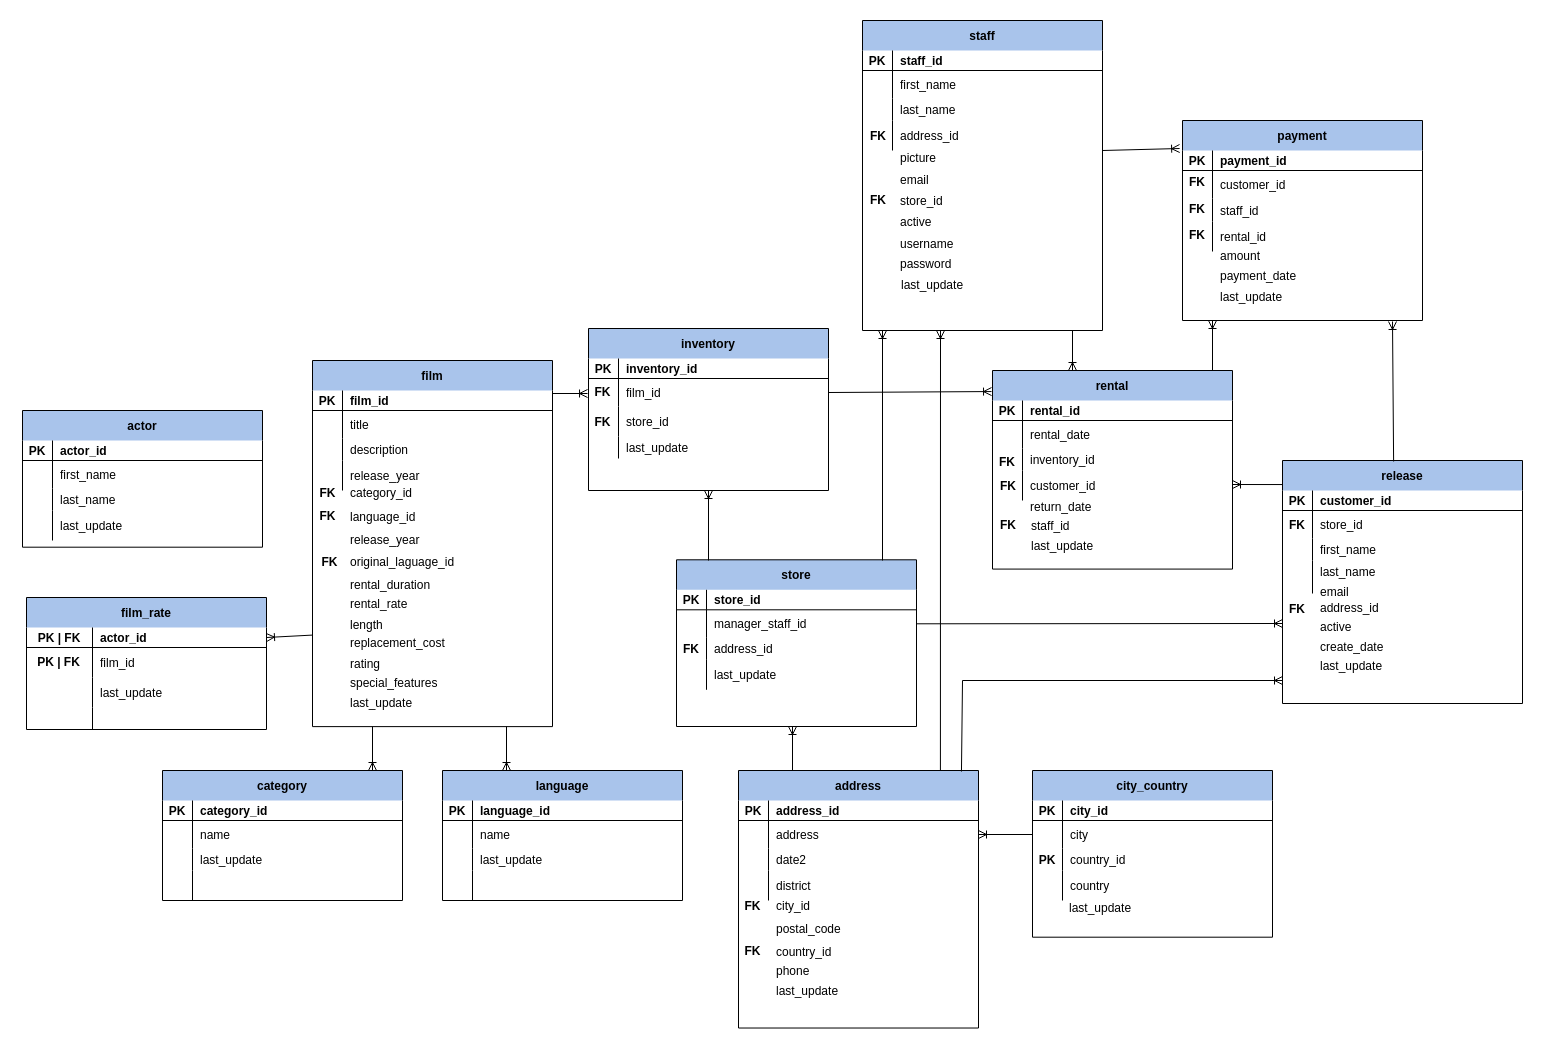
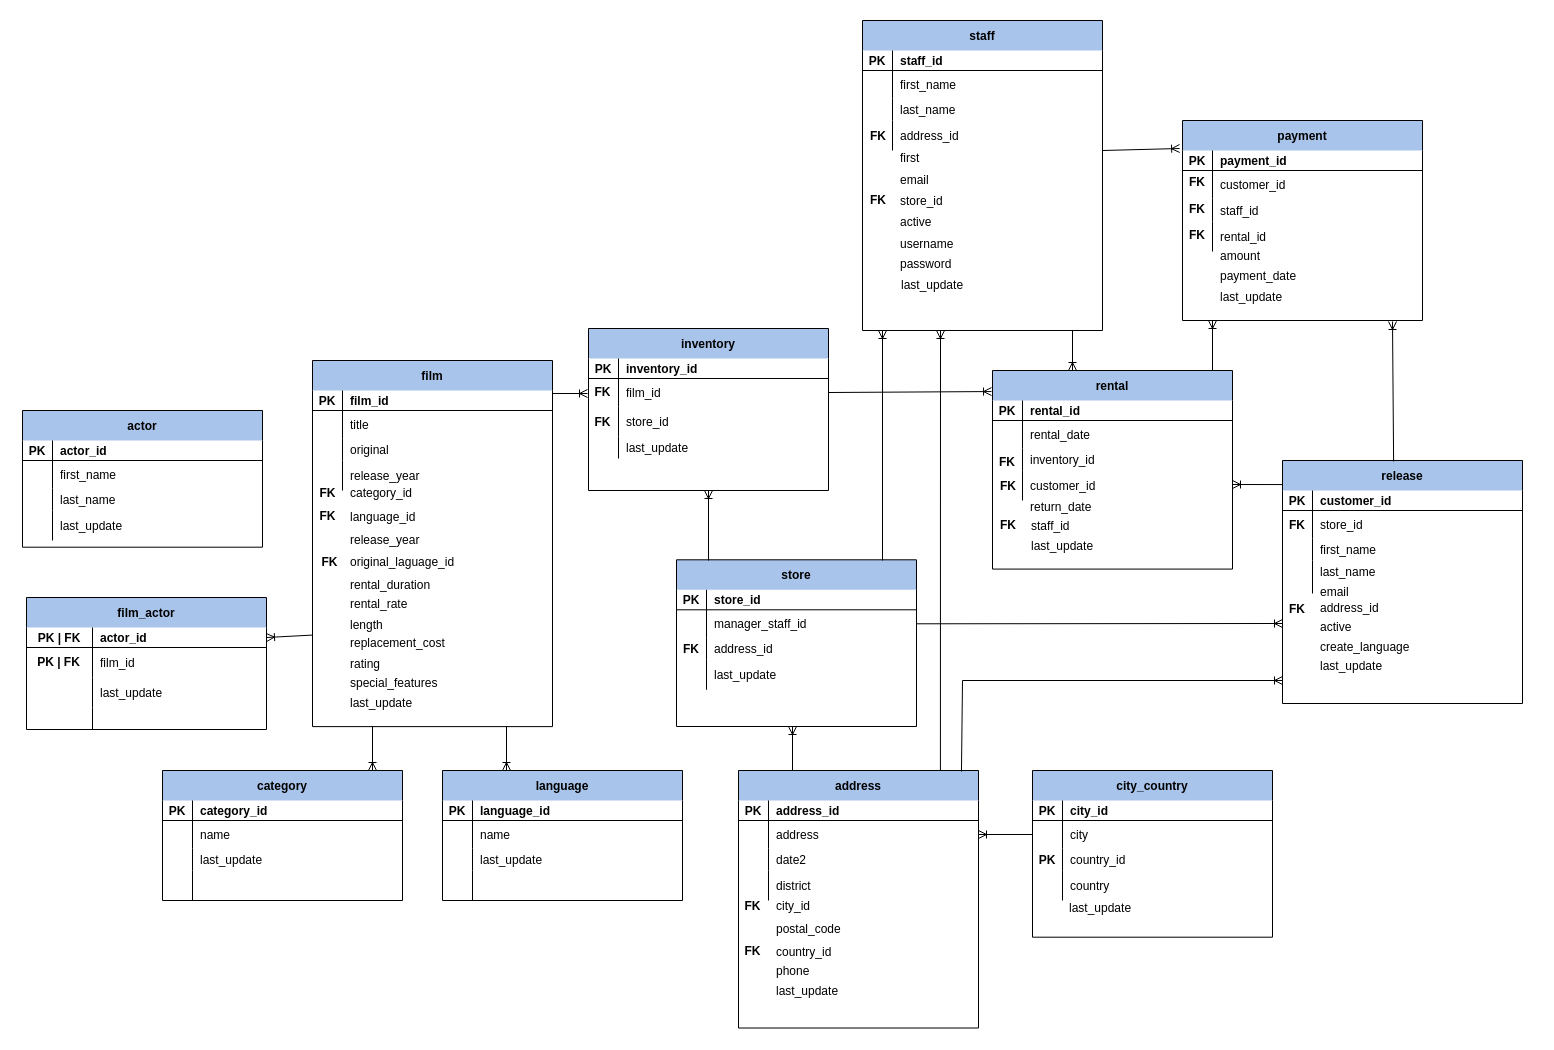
node "picture": label "picture" -> "first"
node "description": label "description" -> "original"
node "film_rate": label "film_rate" -> "film_actor"
node "create_date": label "create_date" -> "create_language"
